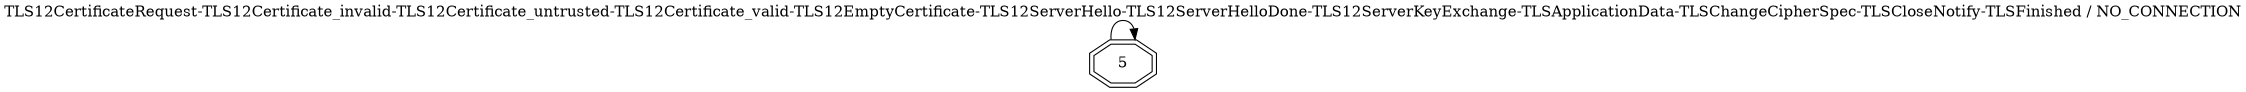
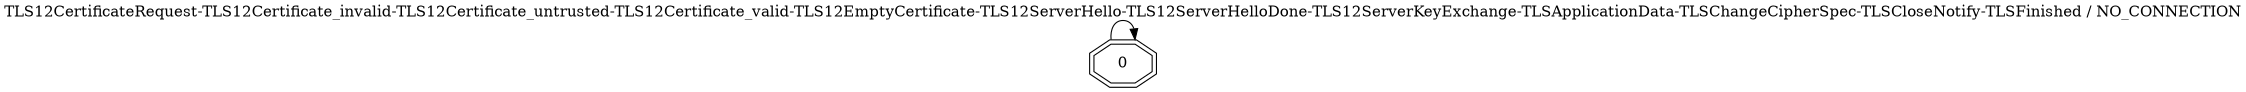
node "5": label "5" -> "0"
